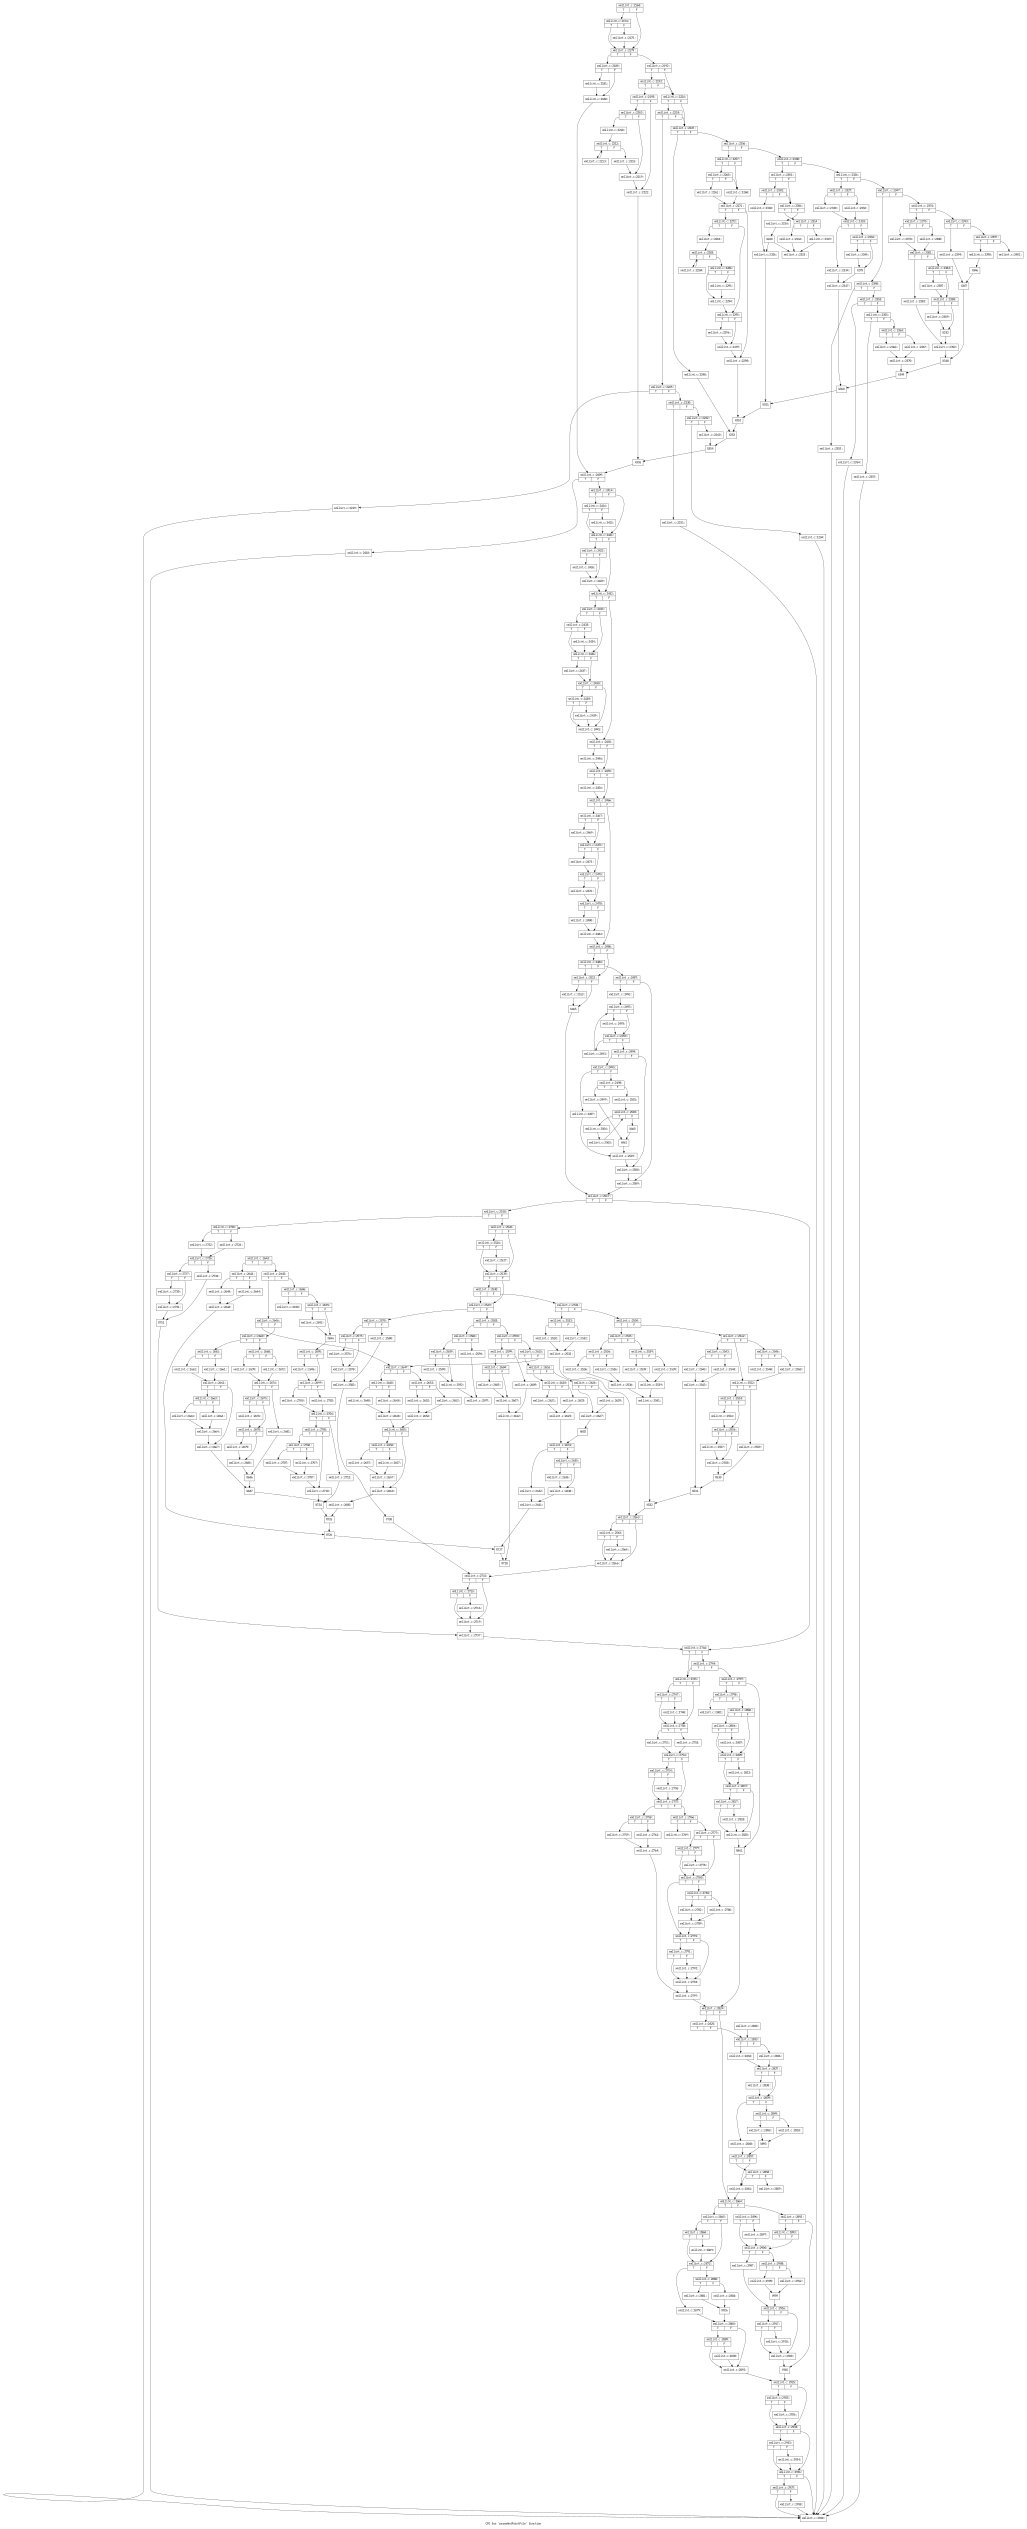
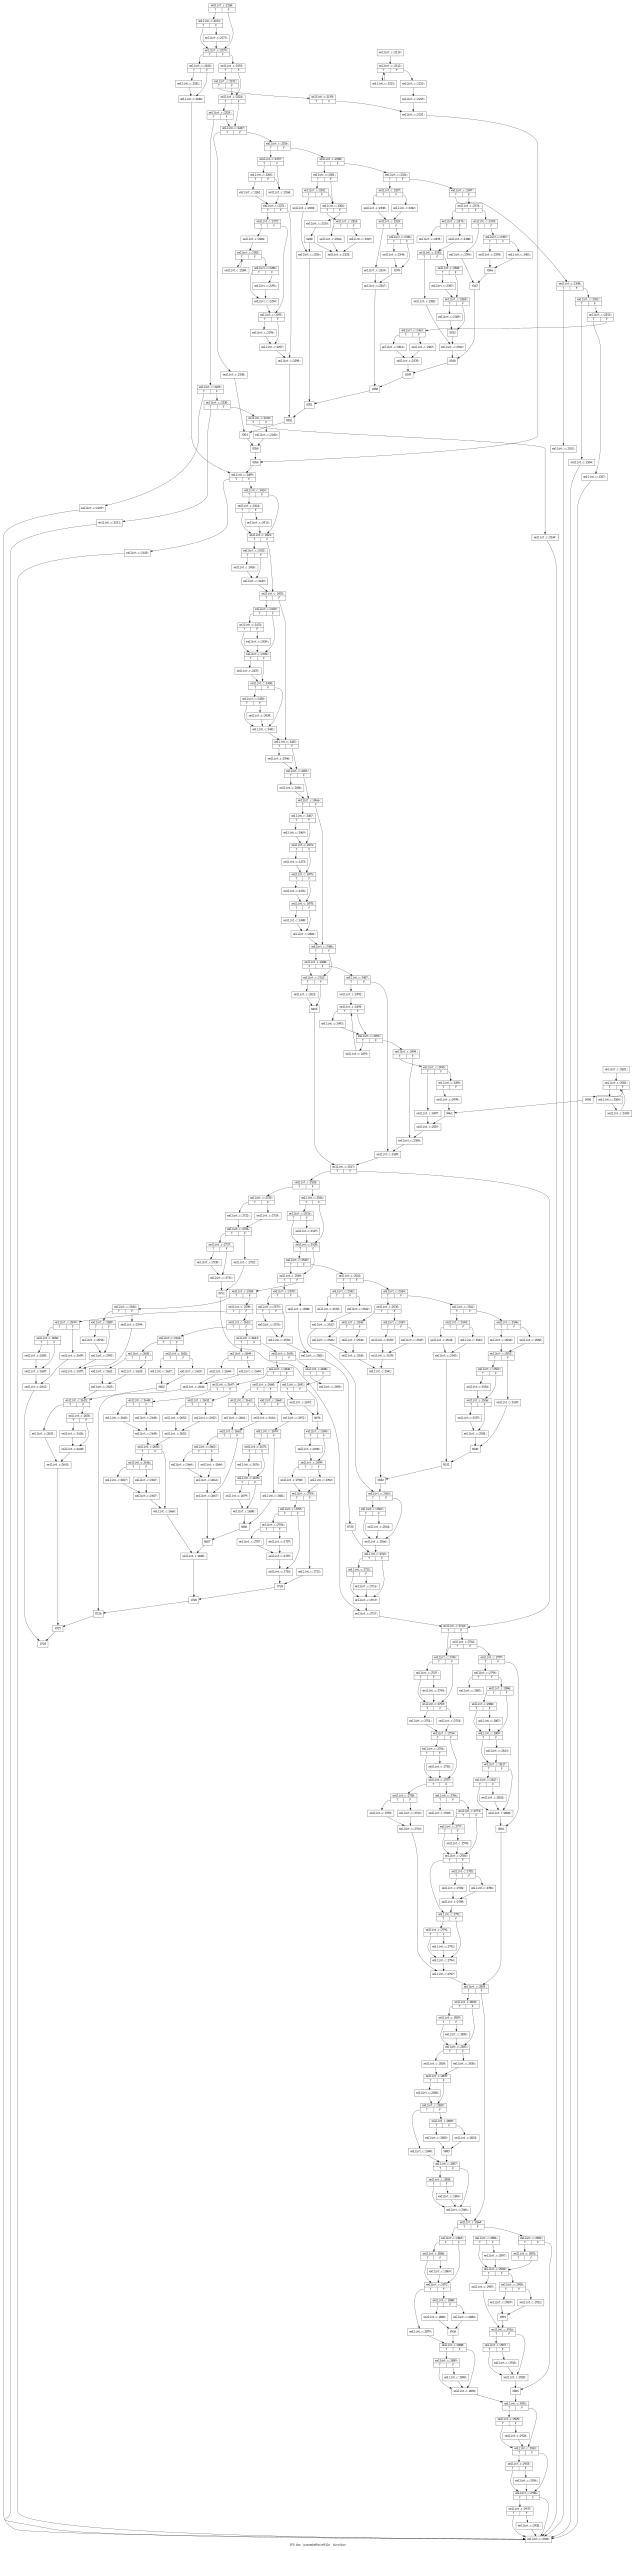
node "xmllint.c:2203:": removed
edge "xmllint.c:2401:" -> "%346": added
edge "xmllint.c:2498:" -> "xmllint.c:2501:": removed
edge "xmllint.c:2542:" -> "xmllint.c:2552:": now "xmllint.c:2548:" -> "xmllint.c:2552:"
edge "xmllint.c:2615:" -> "xmllint.c:2647:": now "xmllint.c:2615:" -> "xmllint.c:2643:"
node "xmllint.c:2670:": removed
edge "xmllint.c:2629:" -> "xmllint.c:2627:": now "xmllint.c:2629:" -> "%602"
node "xmllint.c:2829:": added
edge "xmllint.c:2859:" -> "xmllint.c:2861:": added
